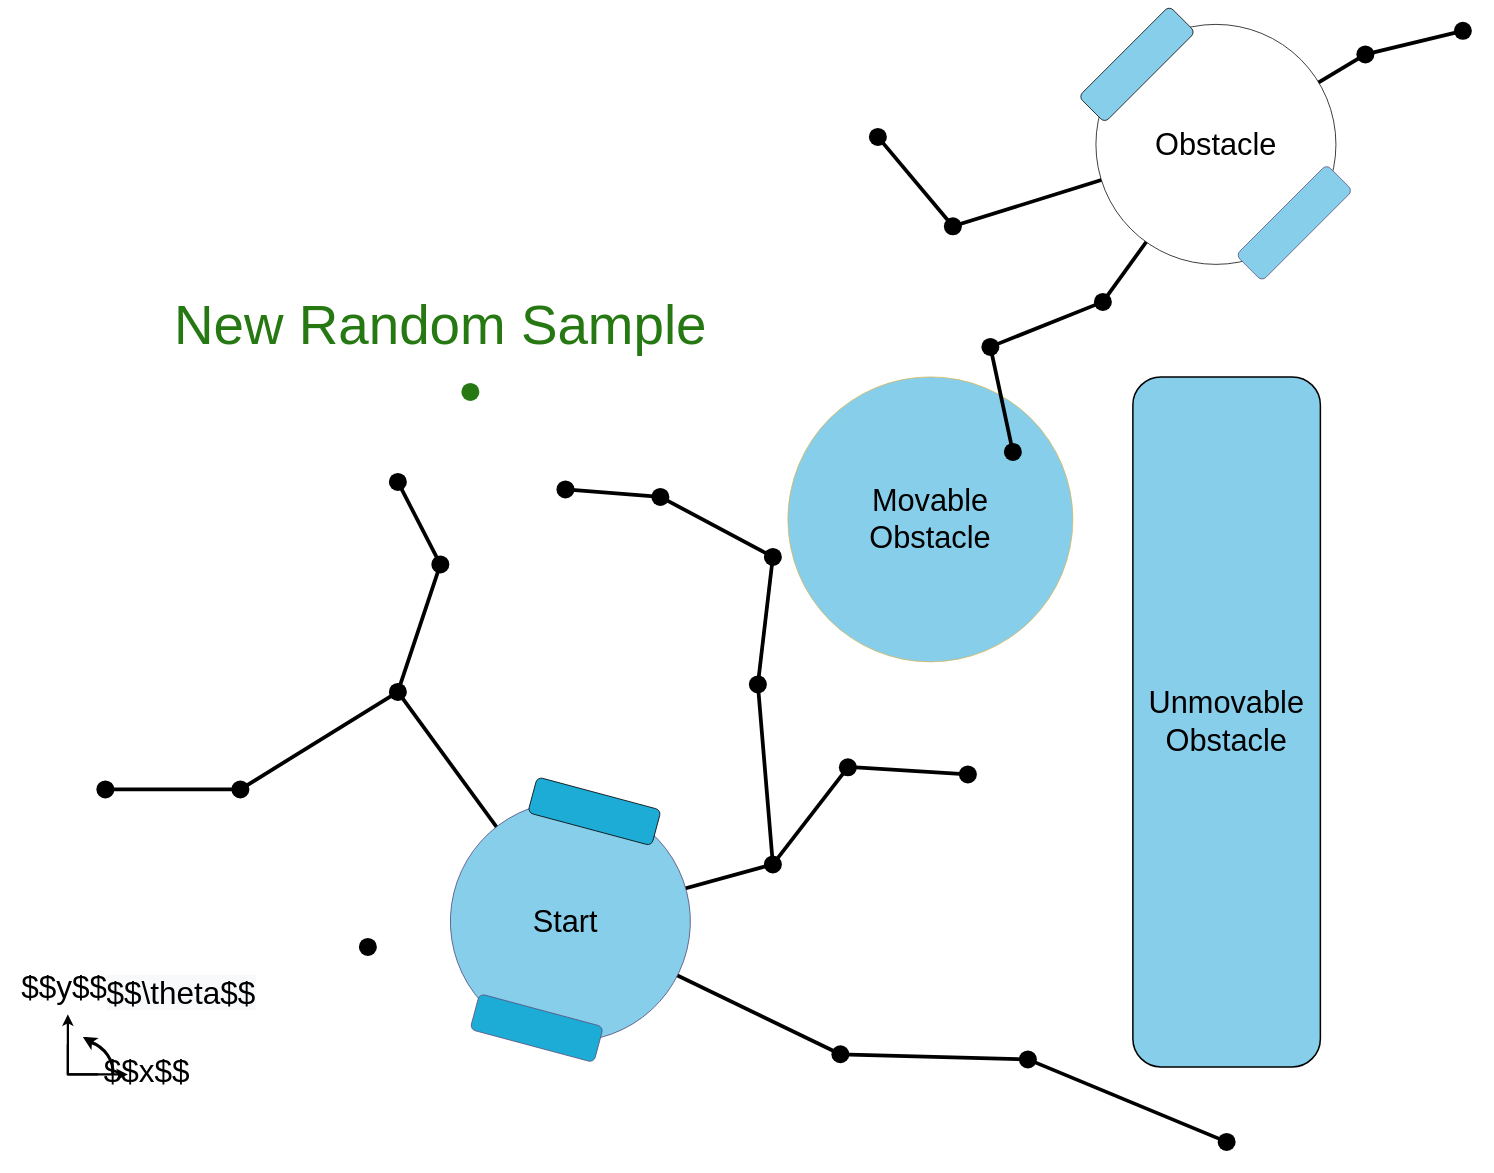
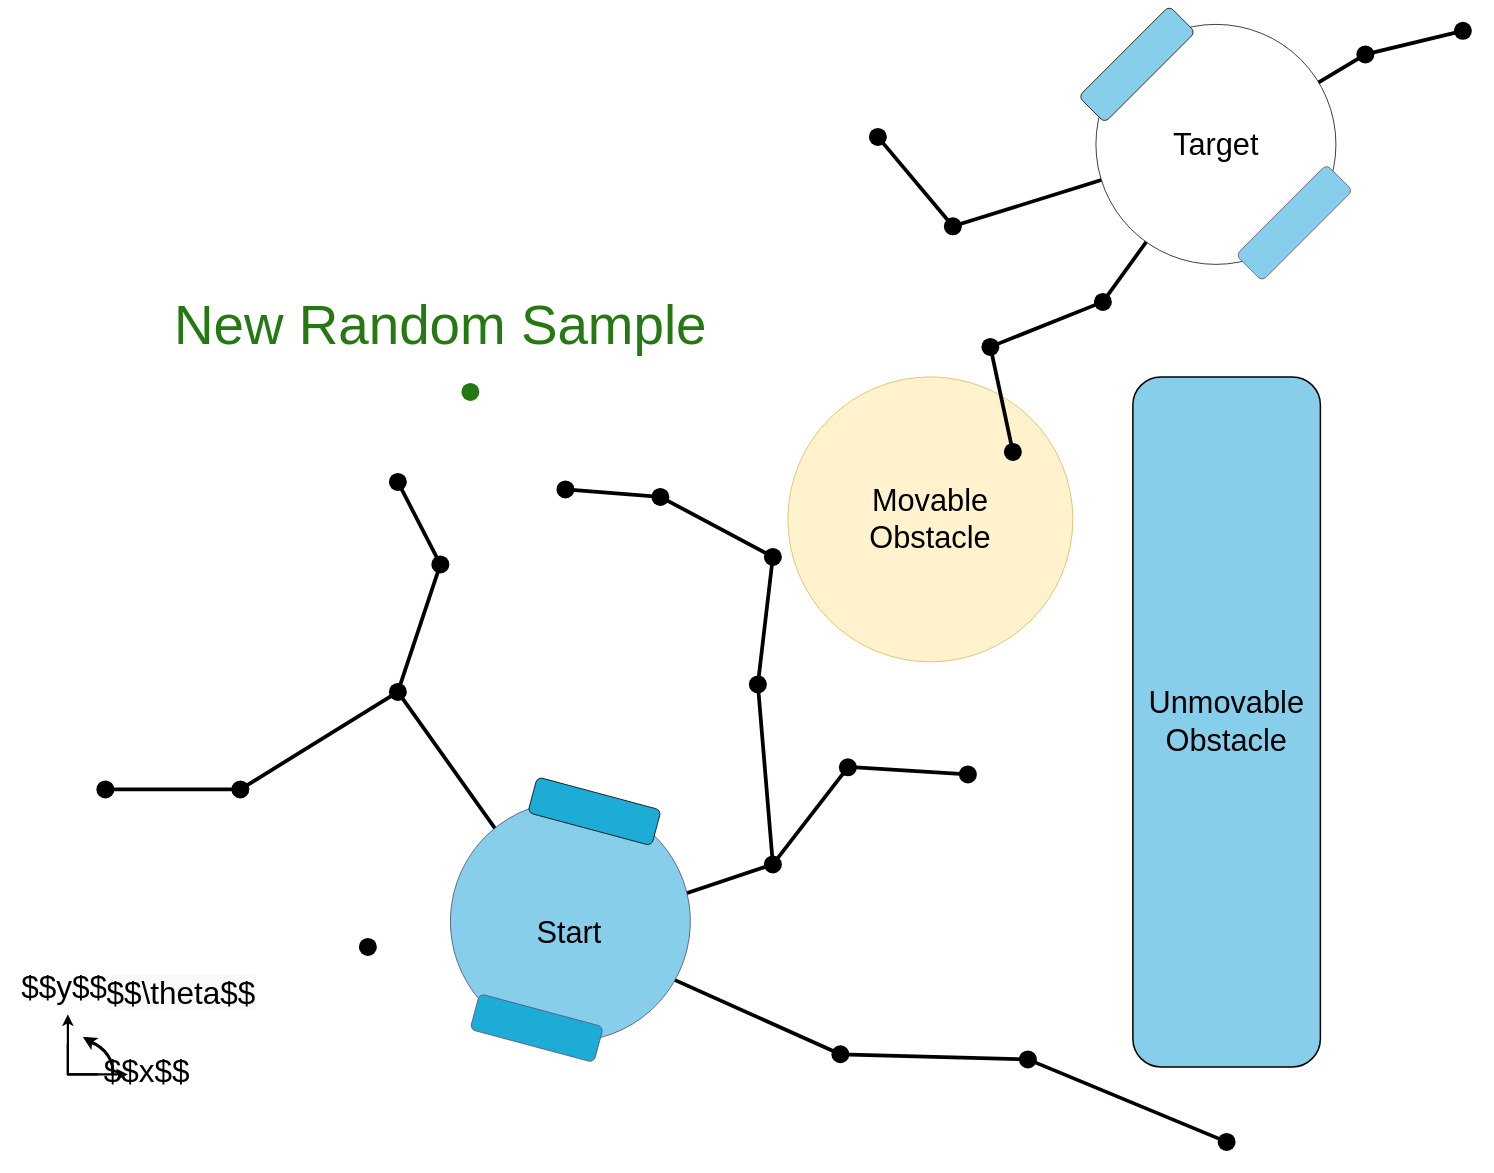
node "Obstacle": label "Obstacle" -> "Target"
node "Movable Obstacle": fillcolor #87ceeb -> #fff2cc
node "Start": moved (565, 921) -> (569, 933)
